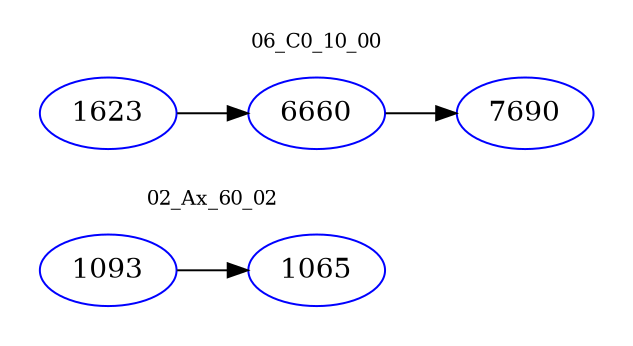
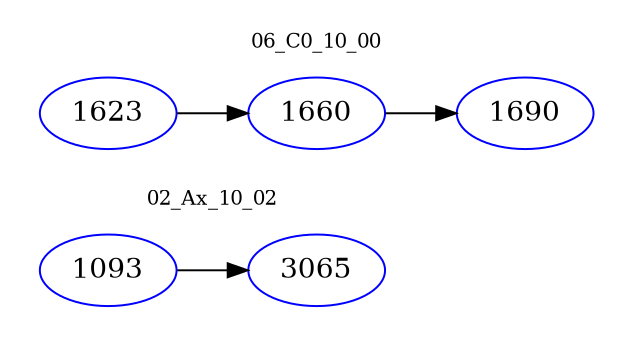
node "6660": label "6660" -> "1660"
node "7690": label "7690" -> "1690"
cluster "02_Ax_60_02": label "02_Ax_60_02" -> "02_Ax_10_02"
node "1065": label "1065" -> "3065"
